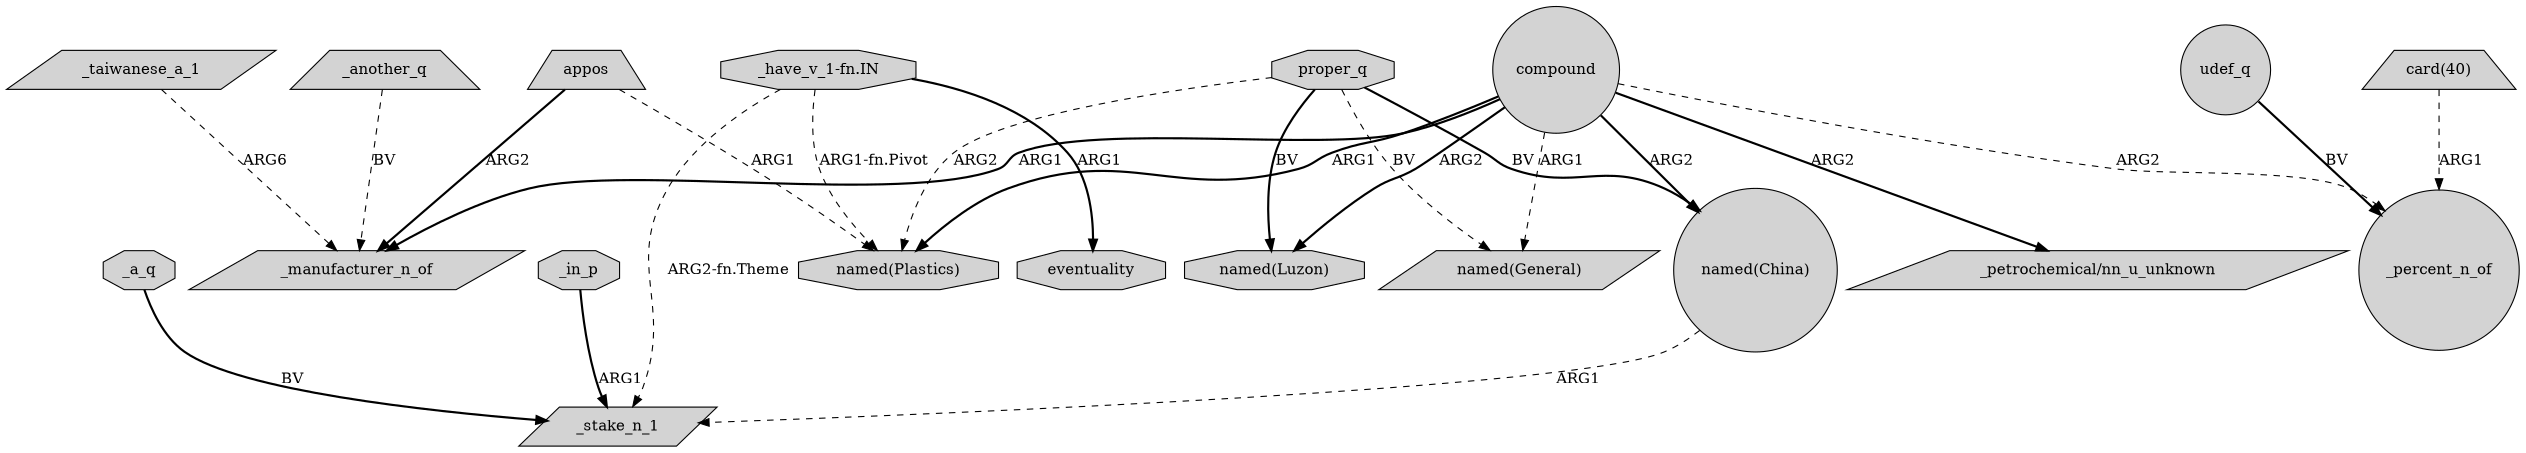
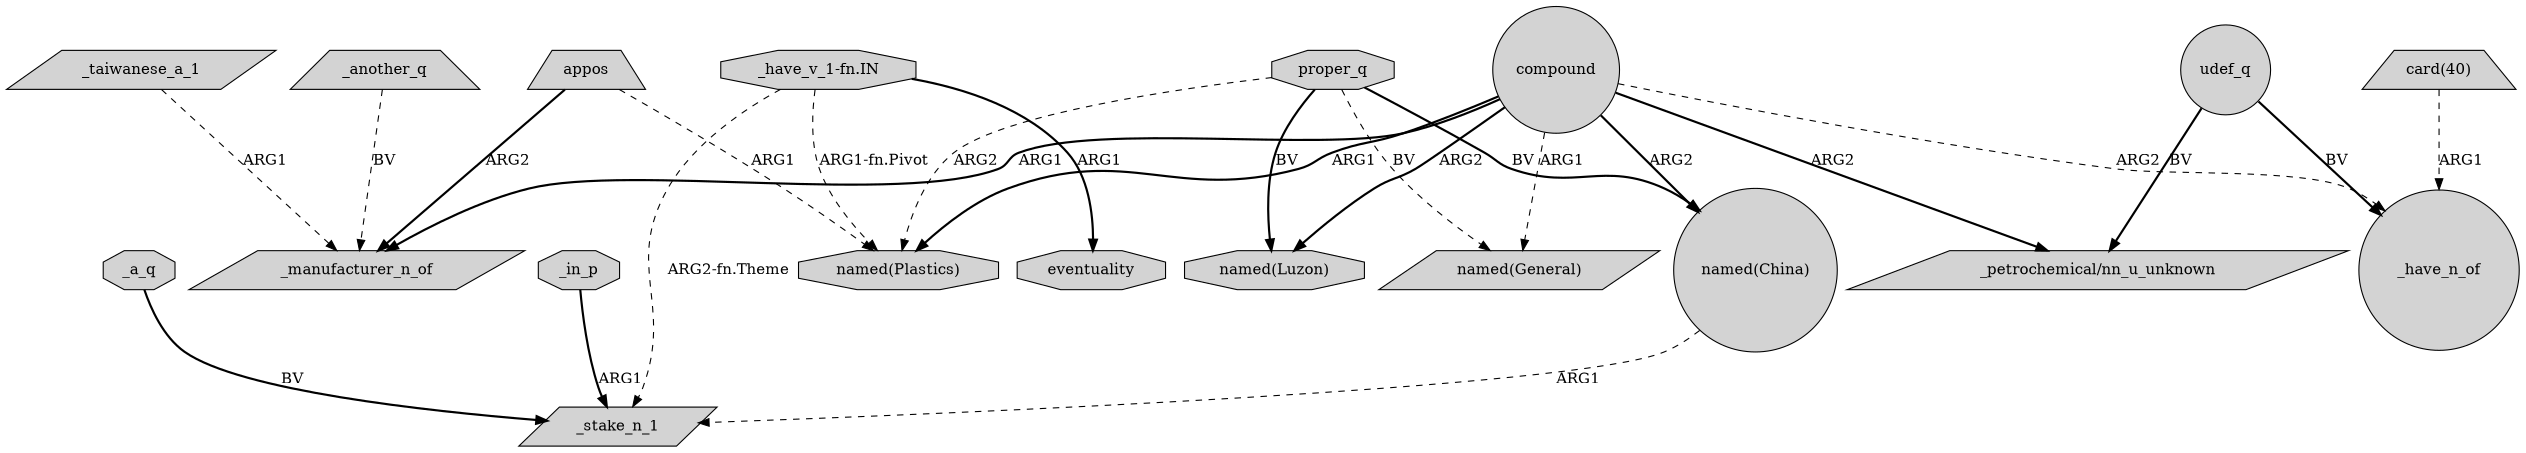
edge "_taiwanese_a_1" -> "_manufacturer_n_of": label "ARG6" -> "ARG1"
edge "udef_q" -> "_petrochemical/nn_u_unknown": added, label "BV"
node "_percent_n_of": label "_percent_n_of" -> "_have_n_of"
